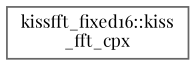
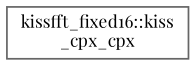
node "kissfft_fixed16::kiss _fft_cpx": label "kissfft_fixed16::kiss _fft_cpx" -> "kissfft_fixed16::kiss _cpx_cpx"
